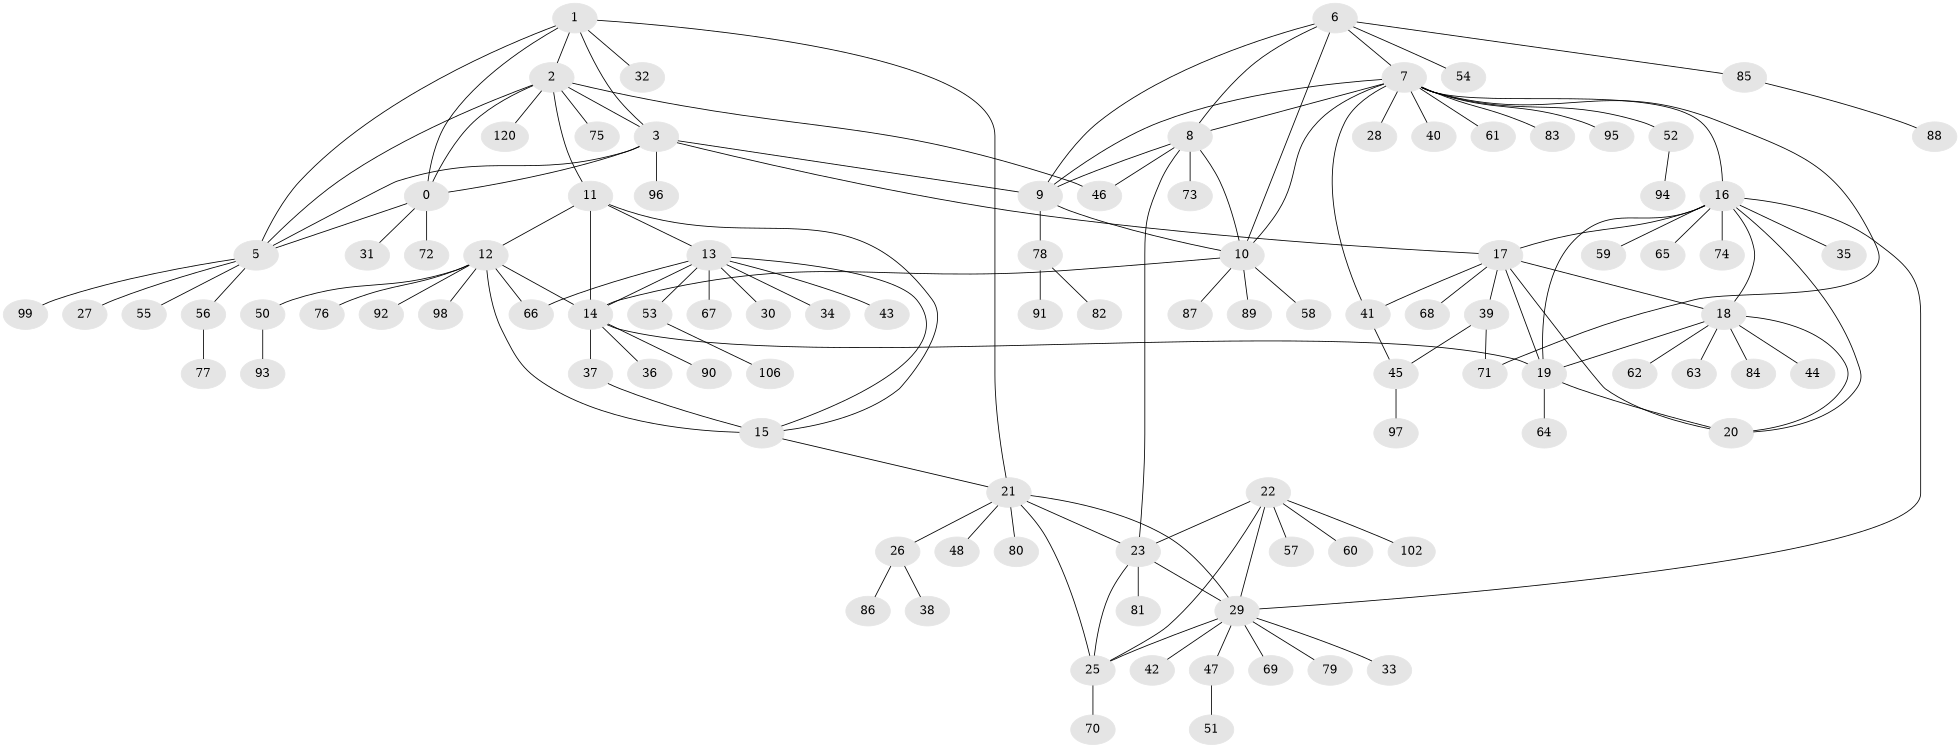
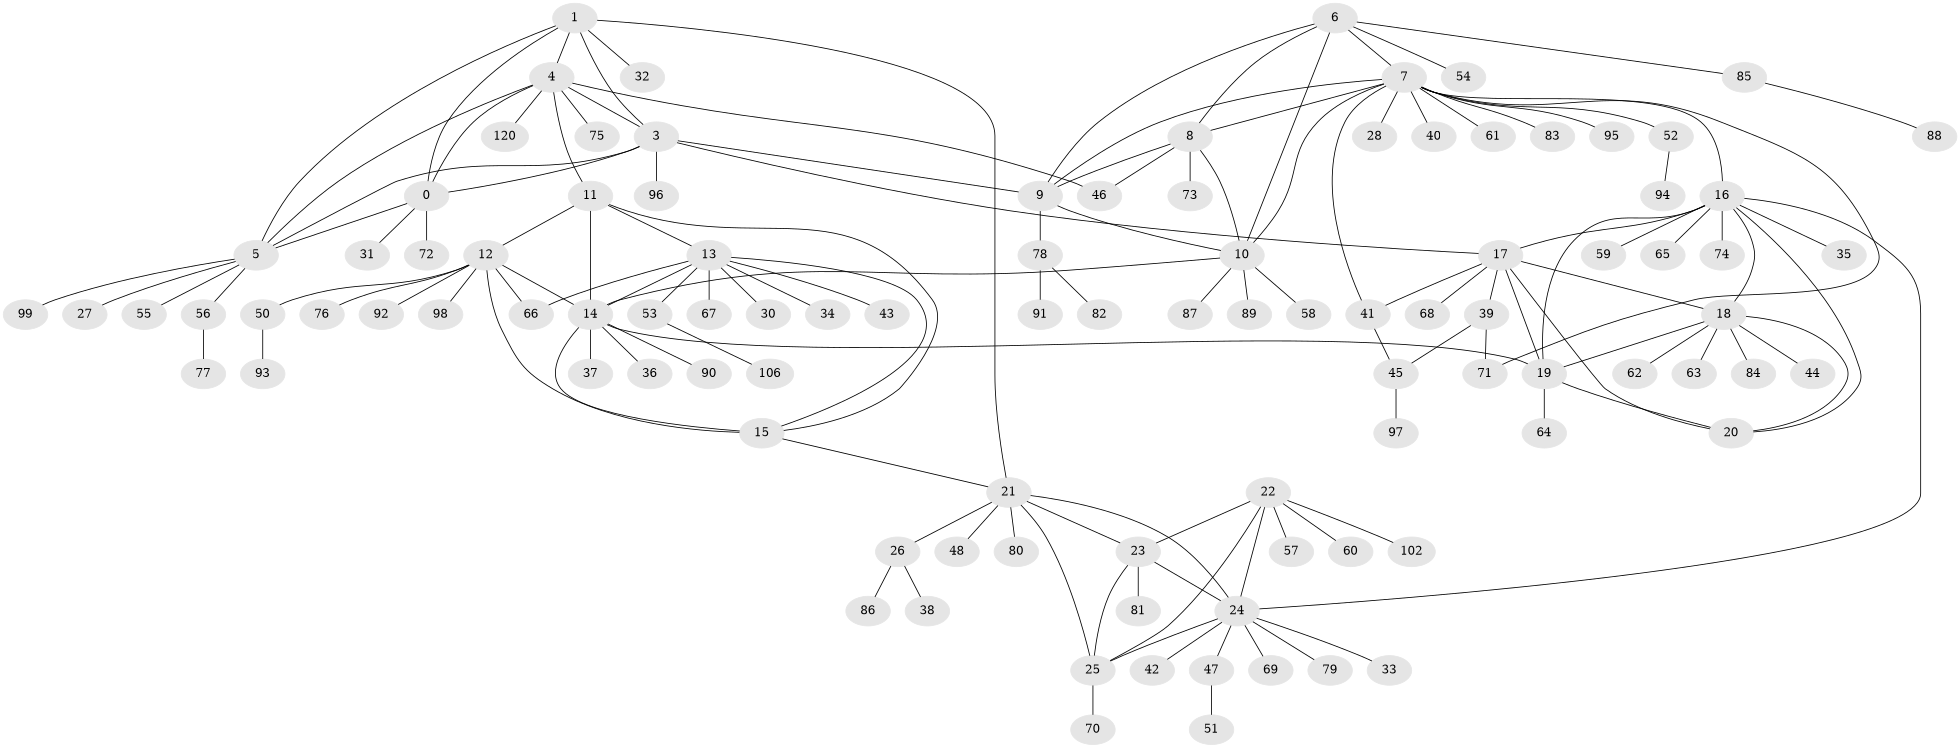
node "2": label "2" -> "4"
edge "8" -- "23": removed
edge "37" -- "15": now "14" -- "15"
node "29": label "29" -> "24"
